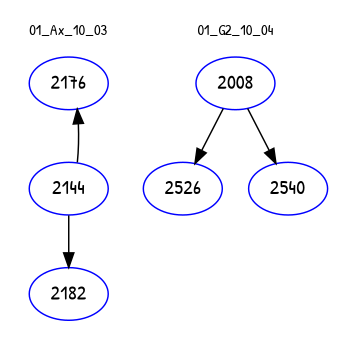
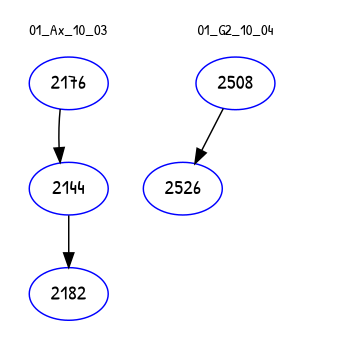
node "2008": label "2008" -> "2508"
edge "2144" -> "2176": reversed
node "2540": removed
